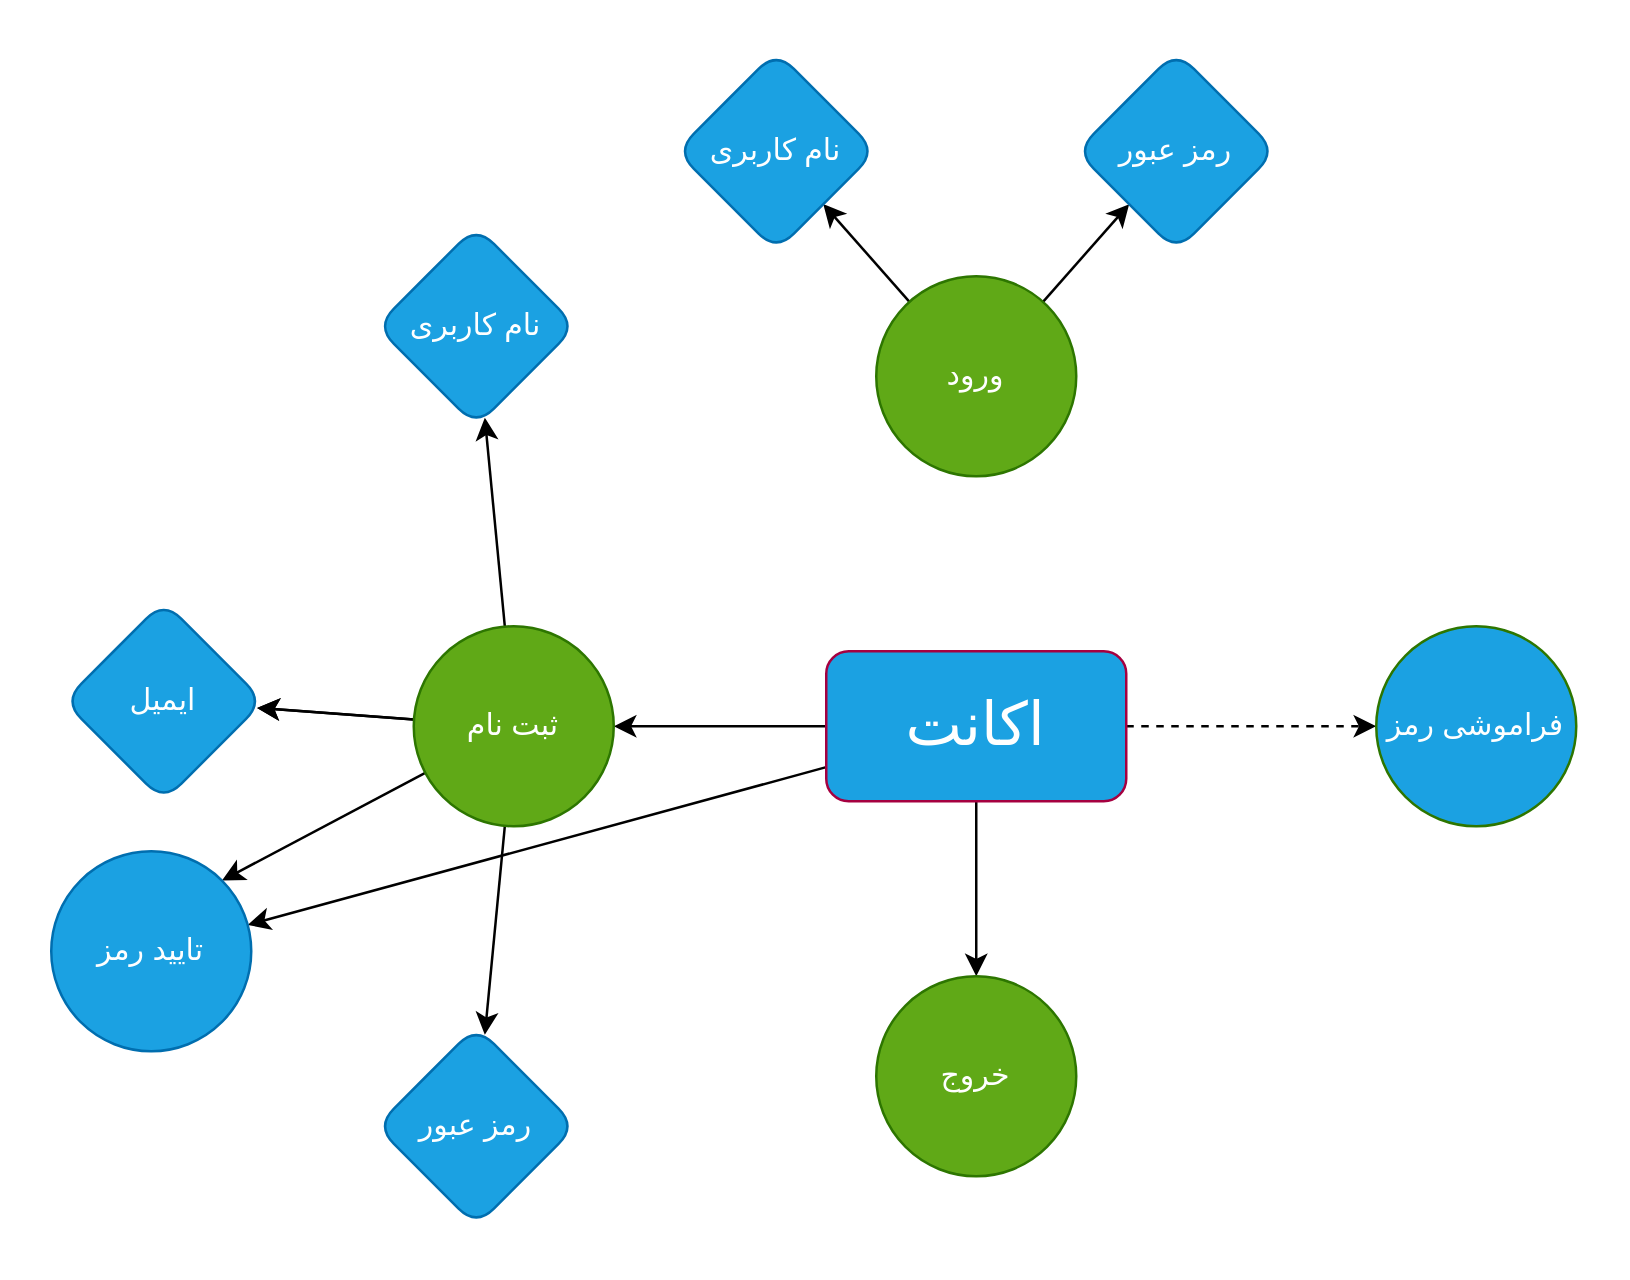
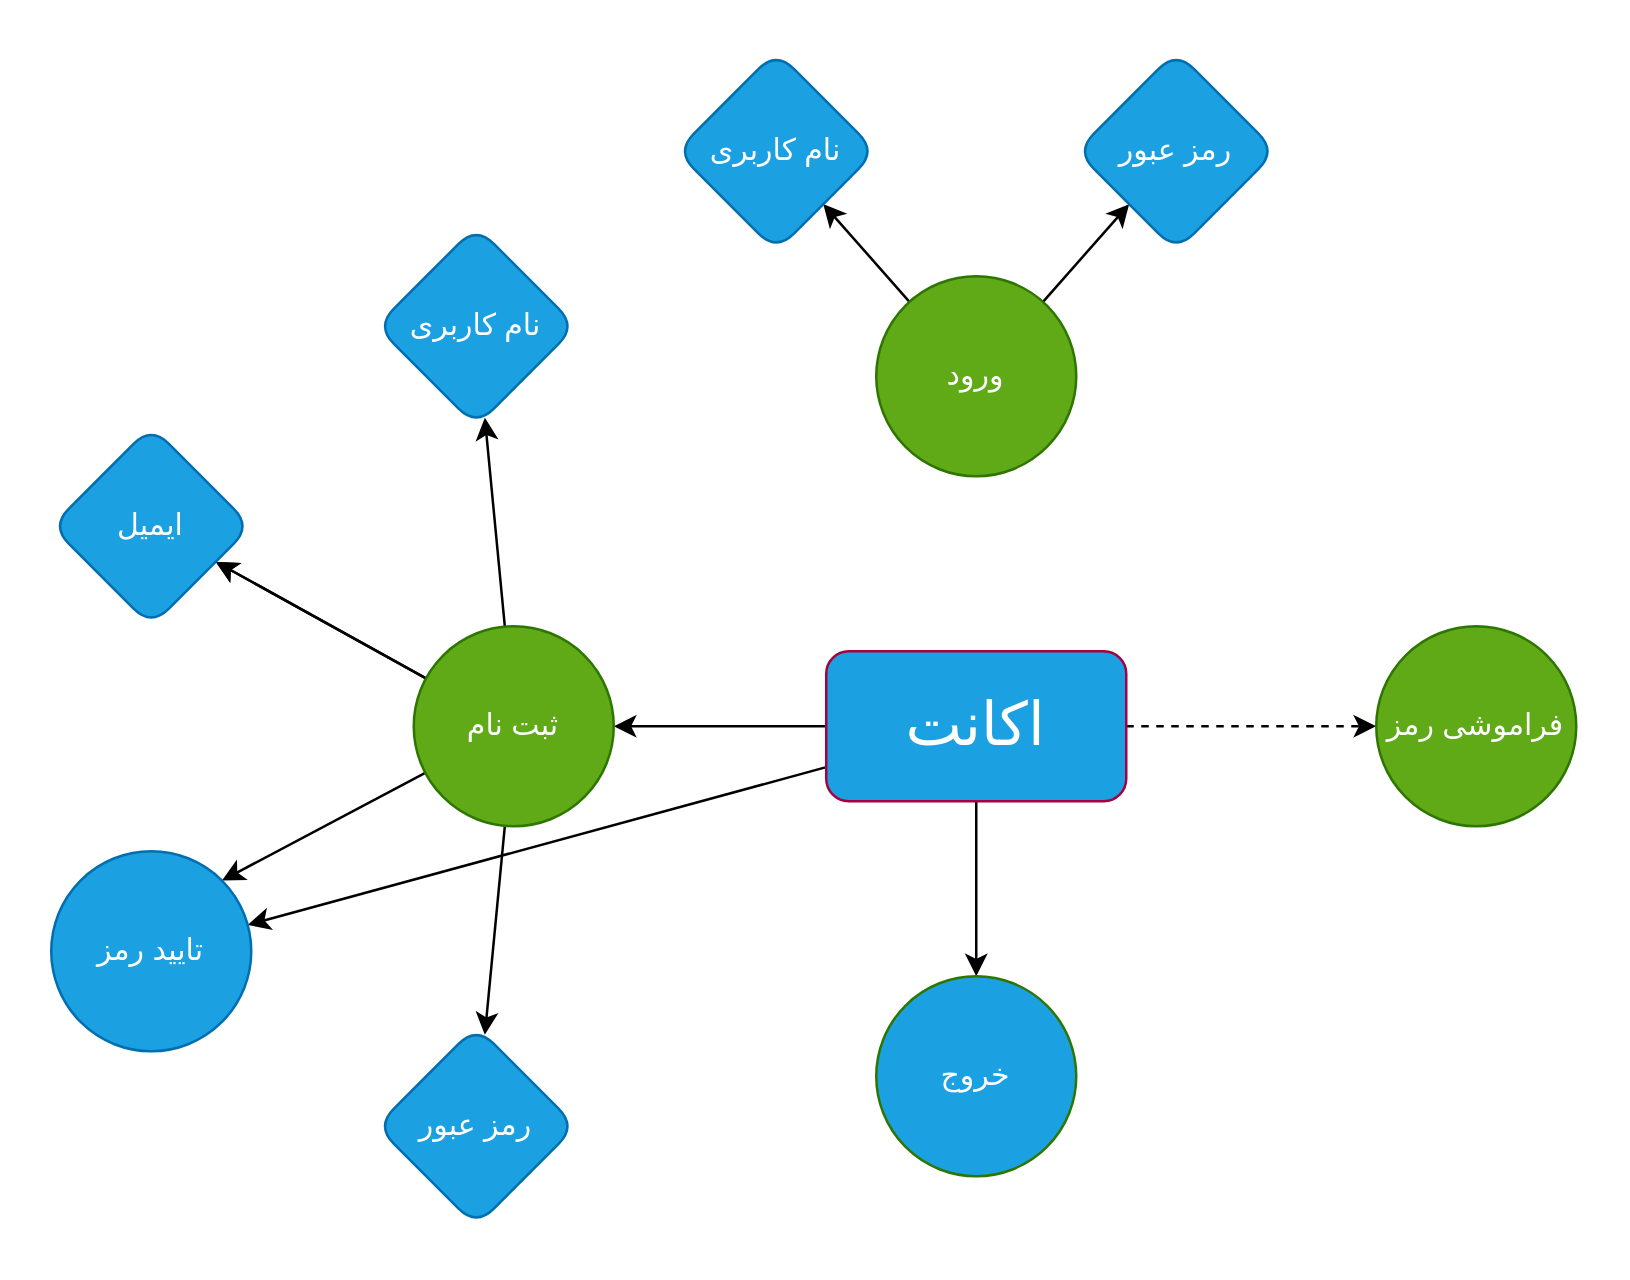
node "ایمیل": moved (164, 701) -> (151, 526)
node "فراموشی رمز": fillcolor #1ba1e2 -> #60a917
node "خروج": fillcolor #60a917 -> #1ba1e2
